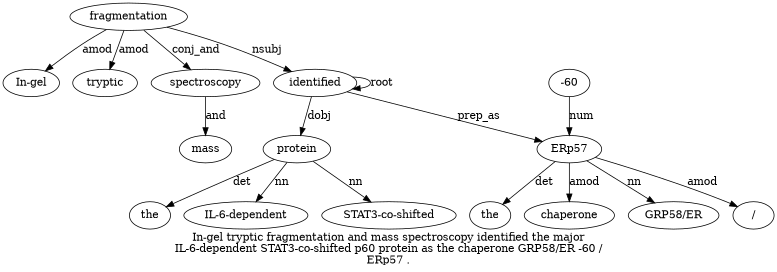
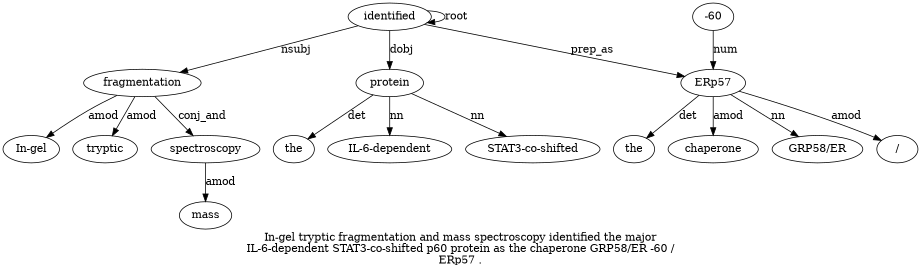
edge "fragmentation" -> "identified": reversed
edge "spectroscopy" -> "mass": label "and" -> "amod"
